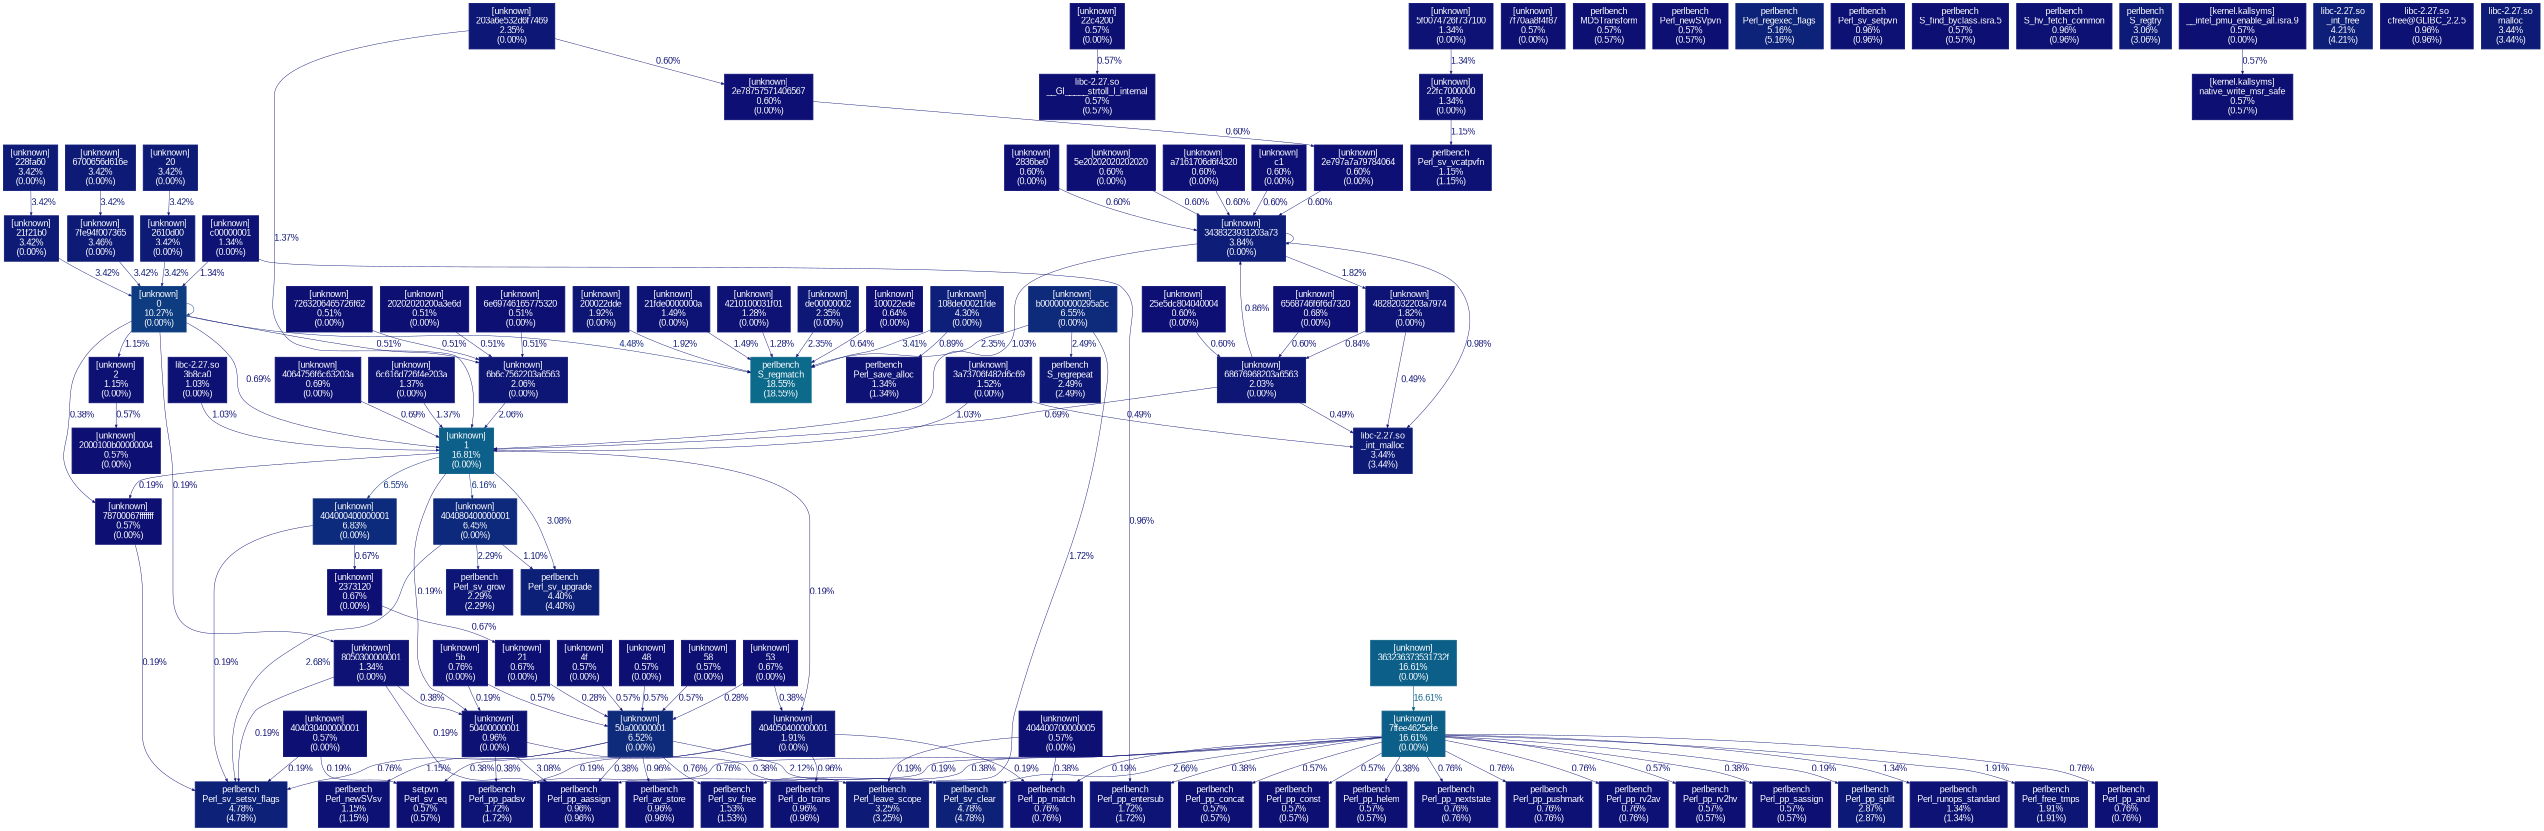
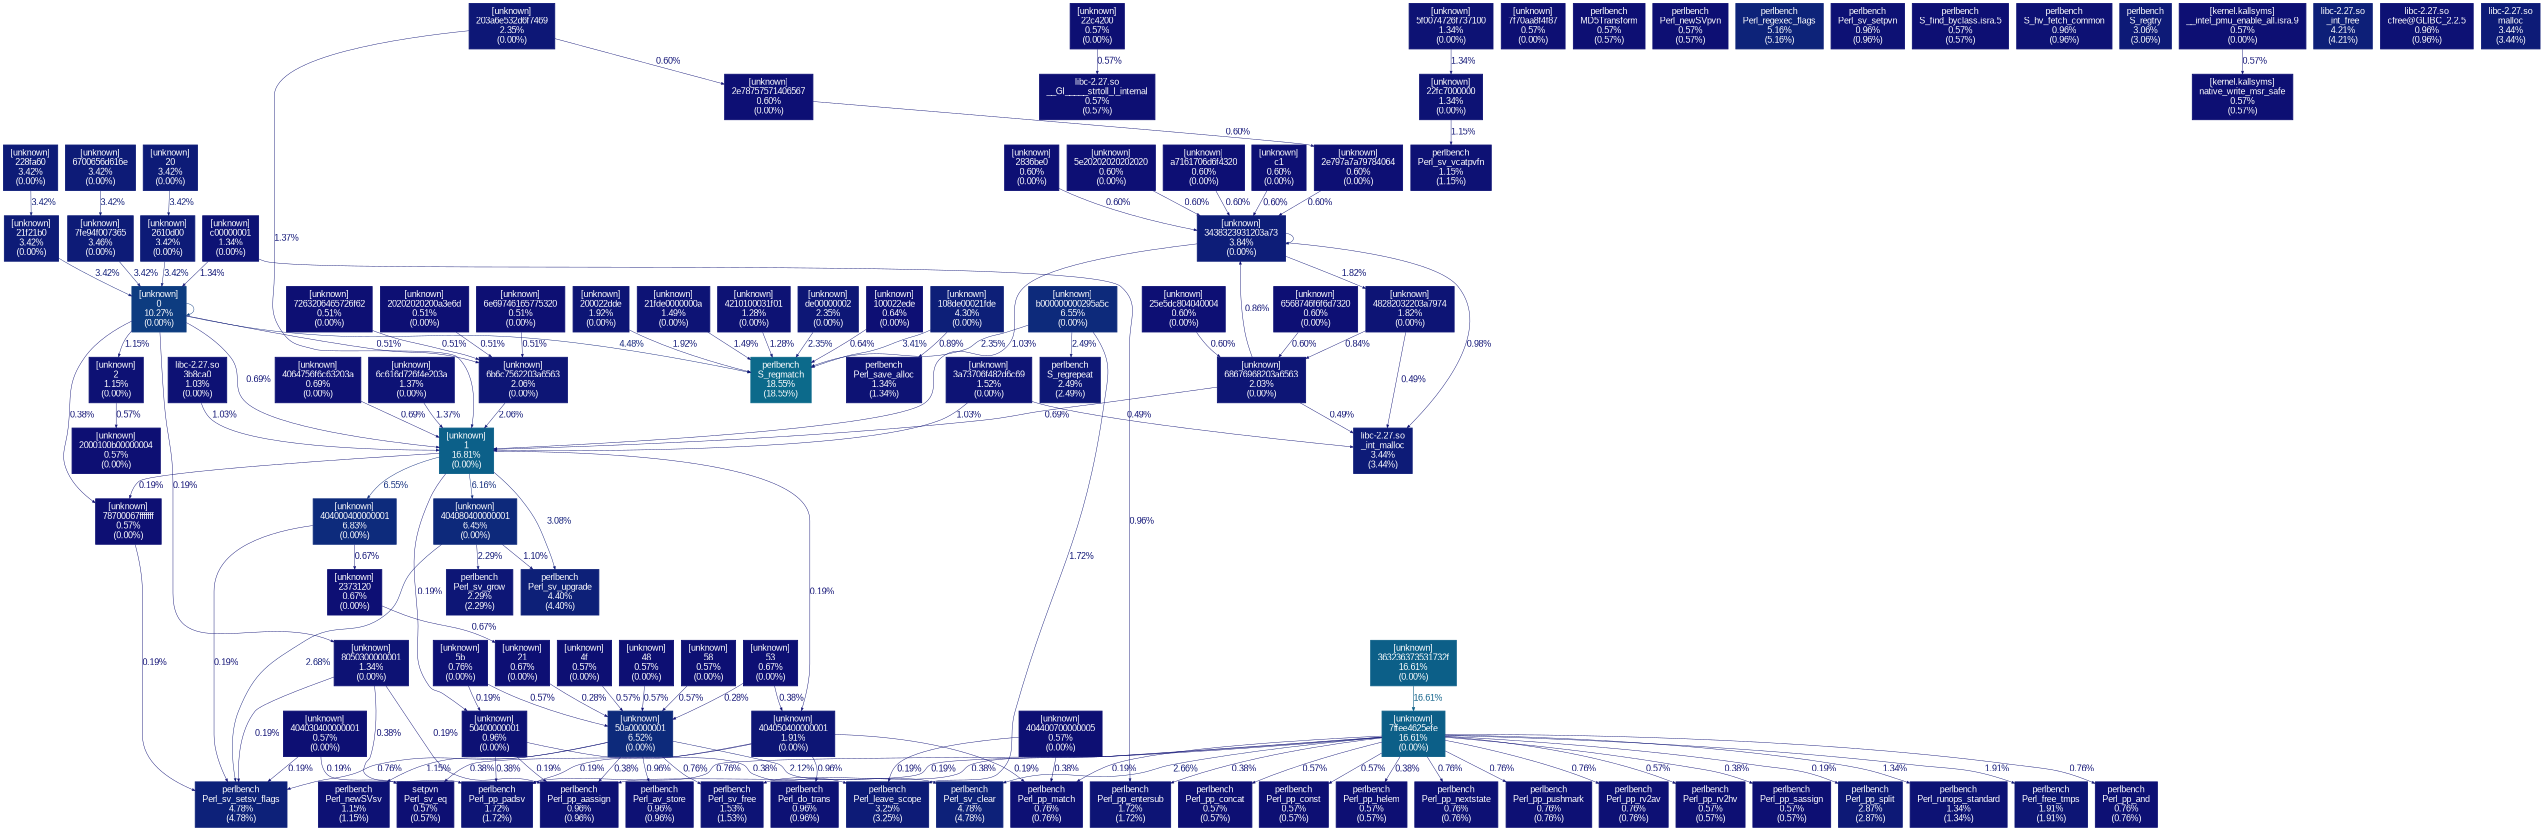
node "[unknown] 6568746f6f6d7320 0.68% (0.00%)": label "[unknown] 6568746f6f6d7320 0.68% (0.00%)" -> "[unknown] 6568746f6f6d7320 0.60% (0.00%)"
edge "[unknown] 8050300000001 1.34% (0.00%)" -> "[unknown] 50400000001 0.96% (0.00%)": now "[unknown] 8050300000001 1.34% (0.00%)" -> "perlbench Perl_pp_padsv 1.72% (1.72%)"
edge "[unknown] 50400000001 0.96% (0.00%)" -> "perlbench Perl_pp_aassign 0.96% (0.96%)": label "3.08%" -> "0.19%"
